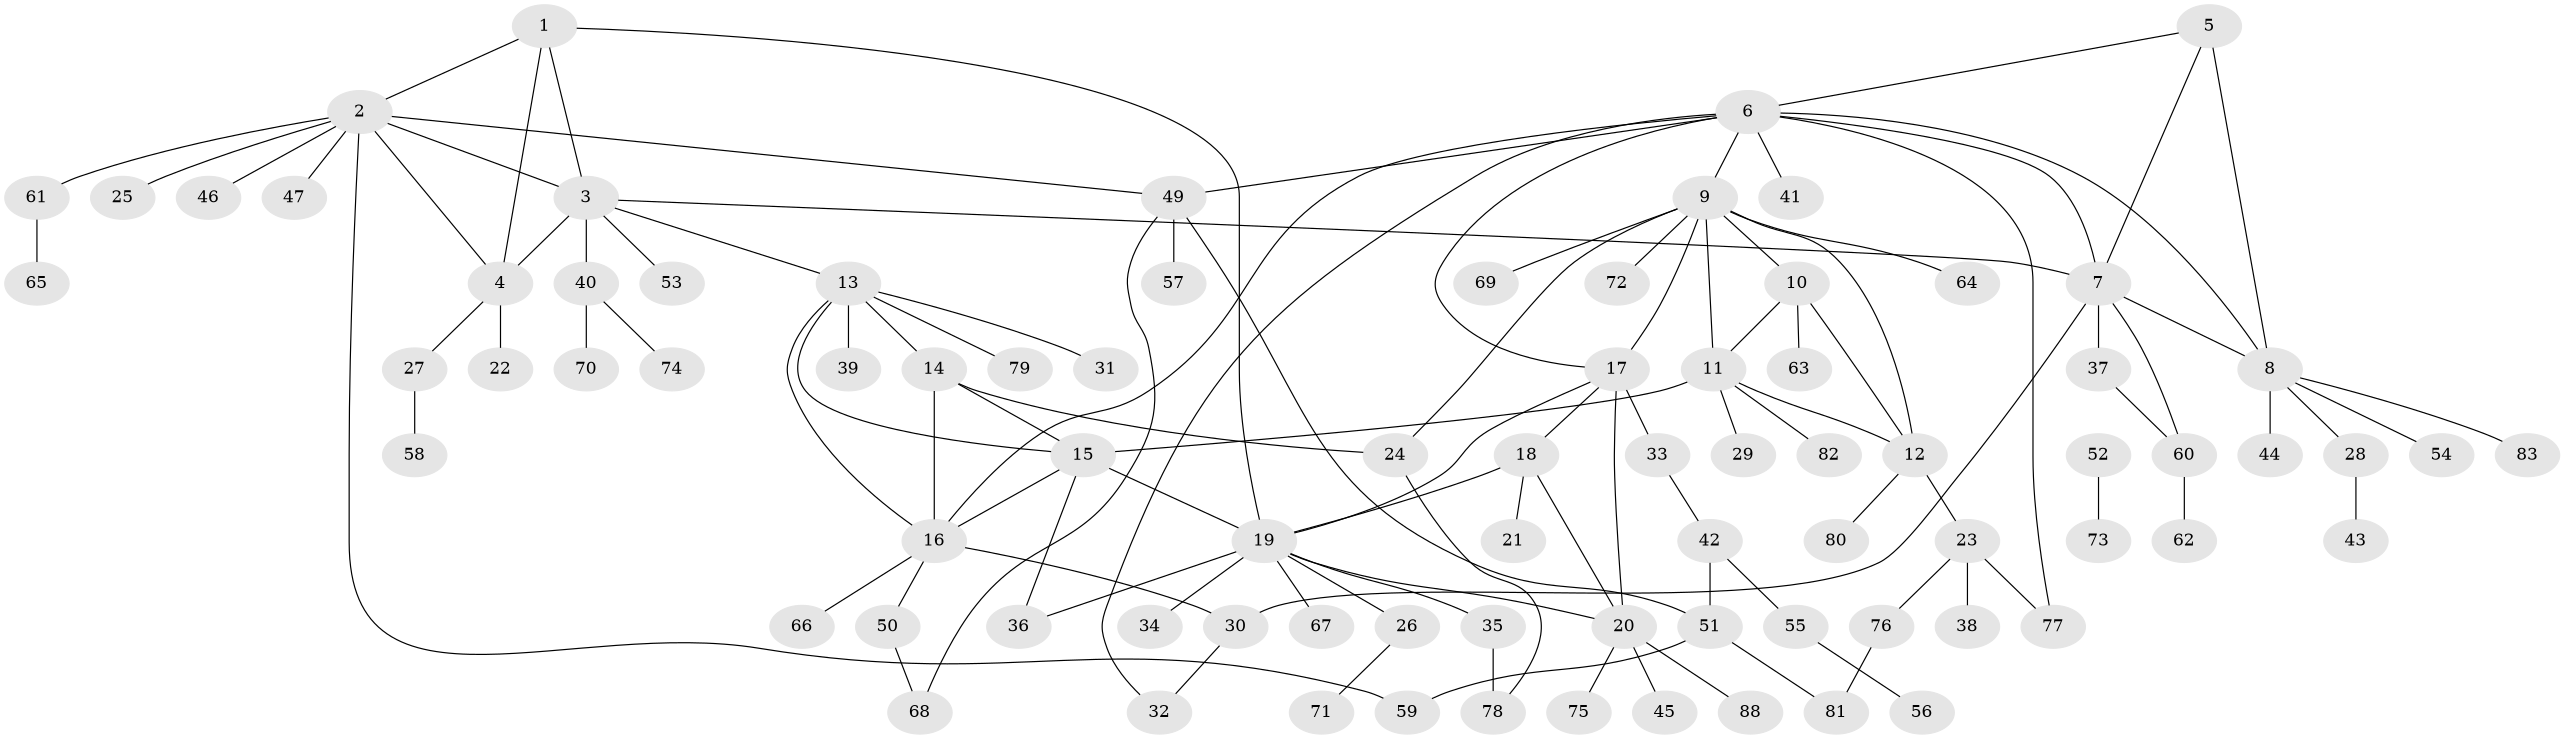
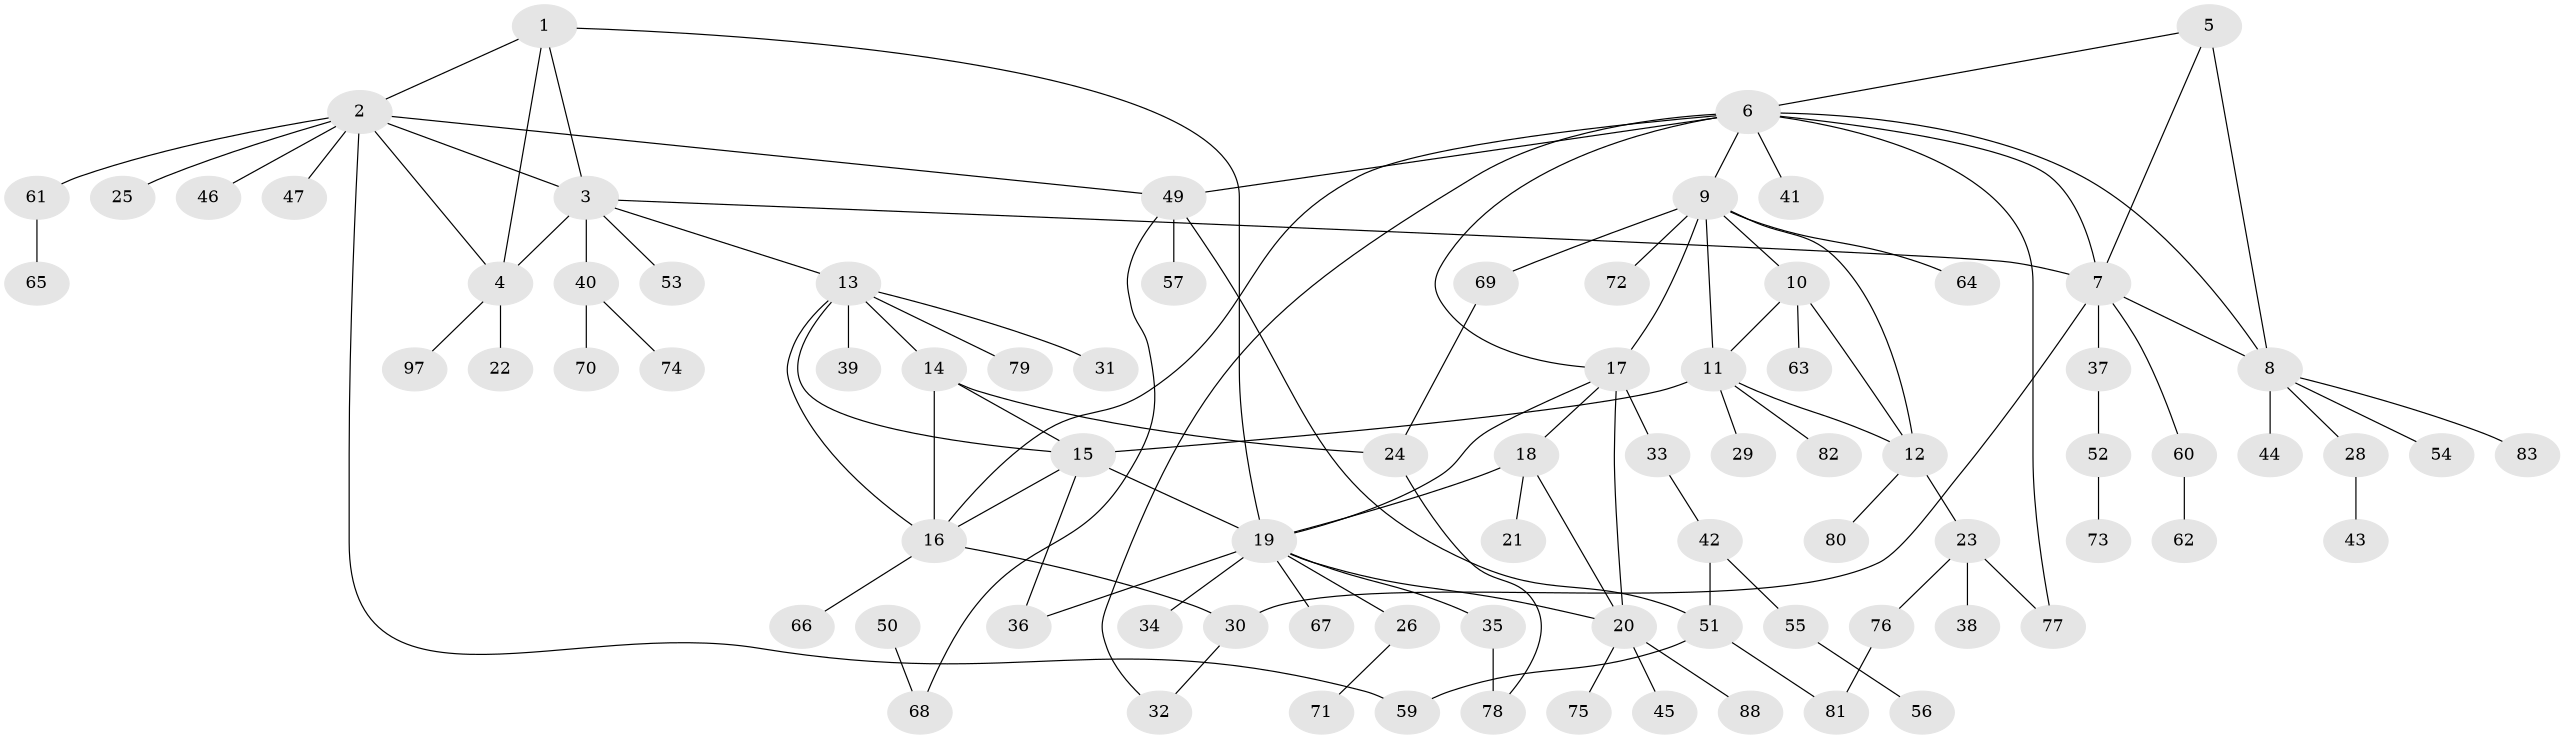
edge "9" -- "24": now "69" -- "24"
node "27": label "27" -> "97"
edge "37" -- "60": now "37" -- "52"
node "58": removed
edge "16" -- "50": removed
